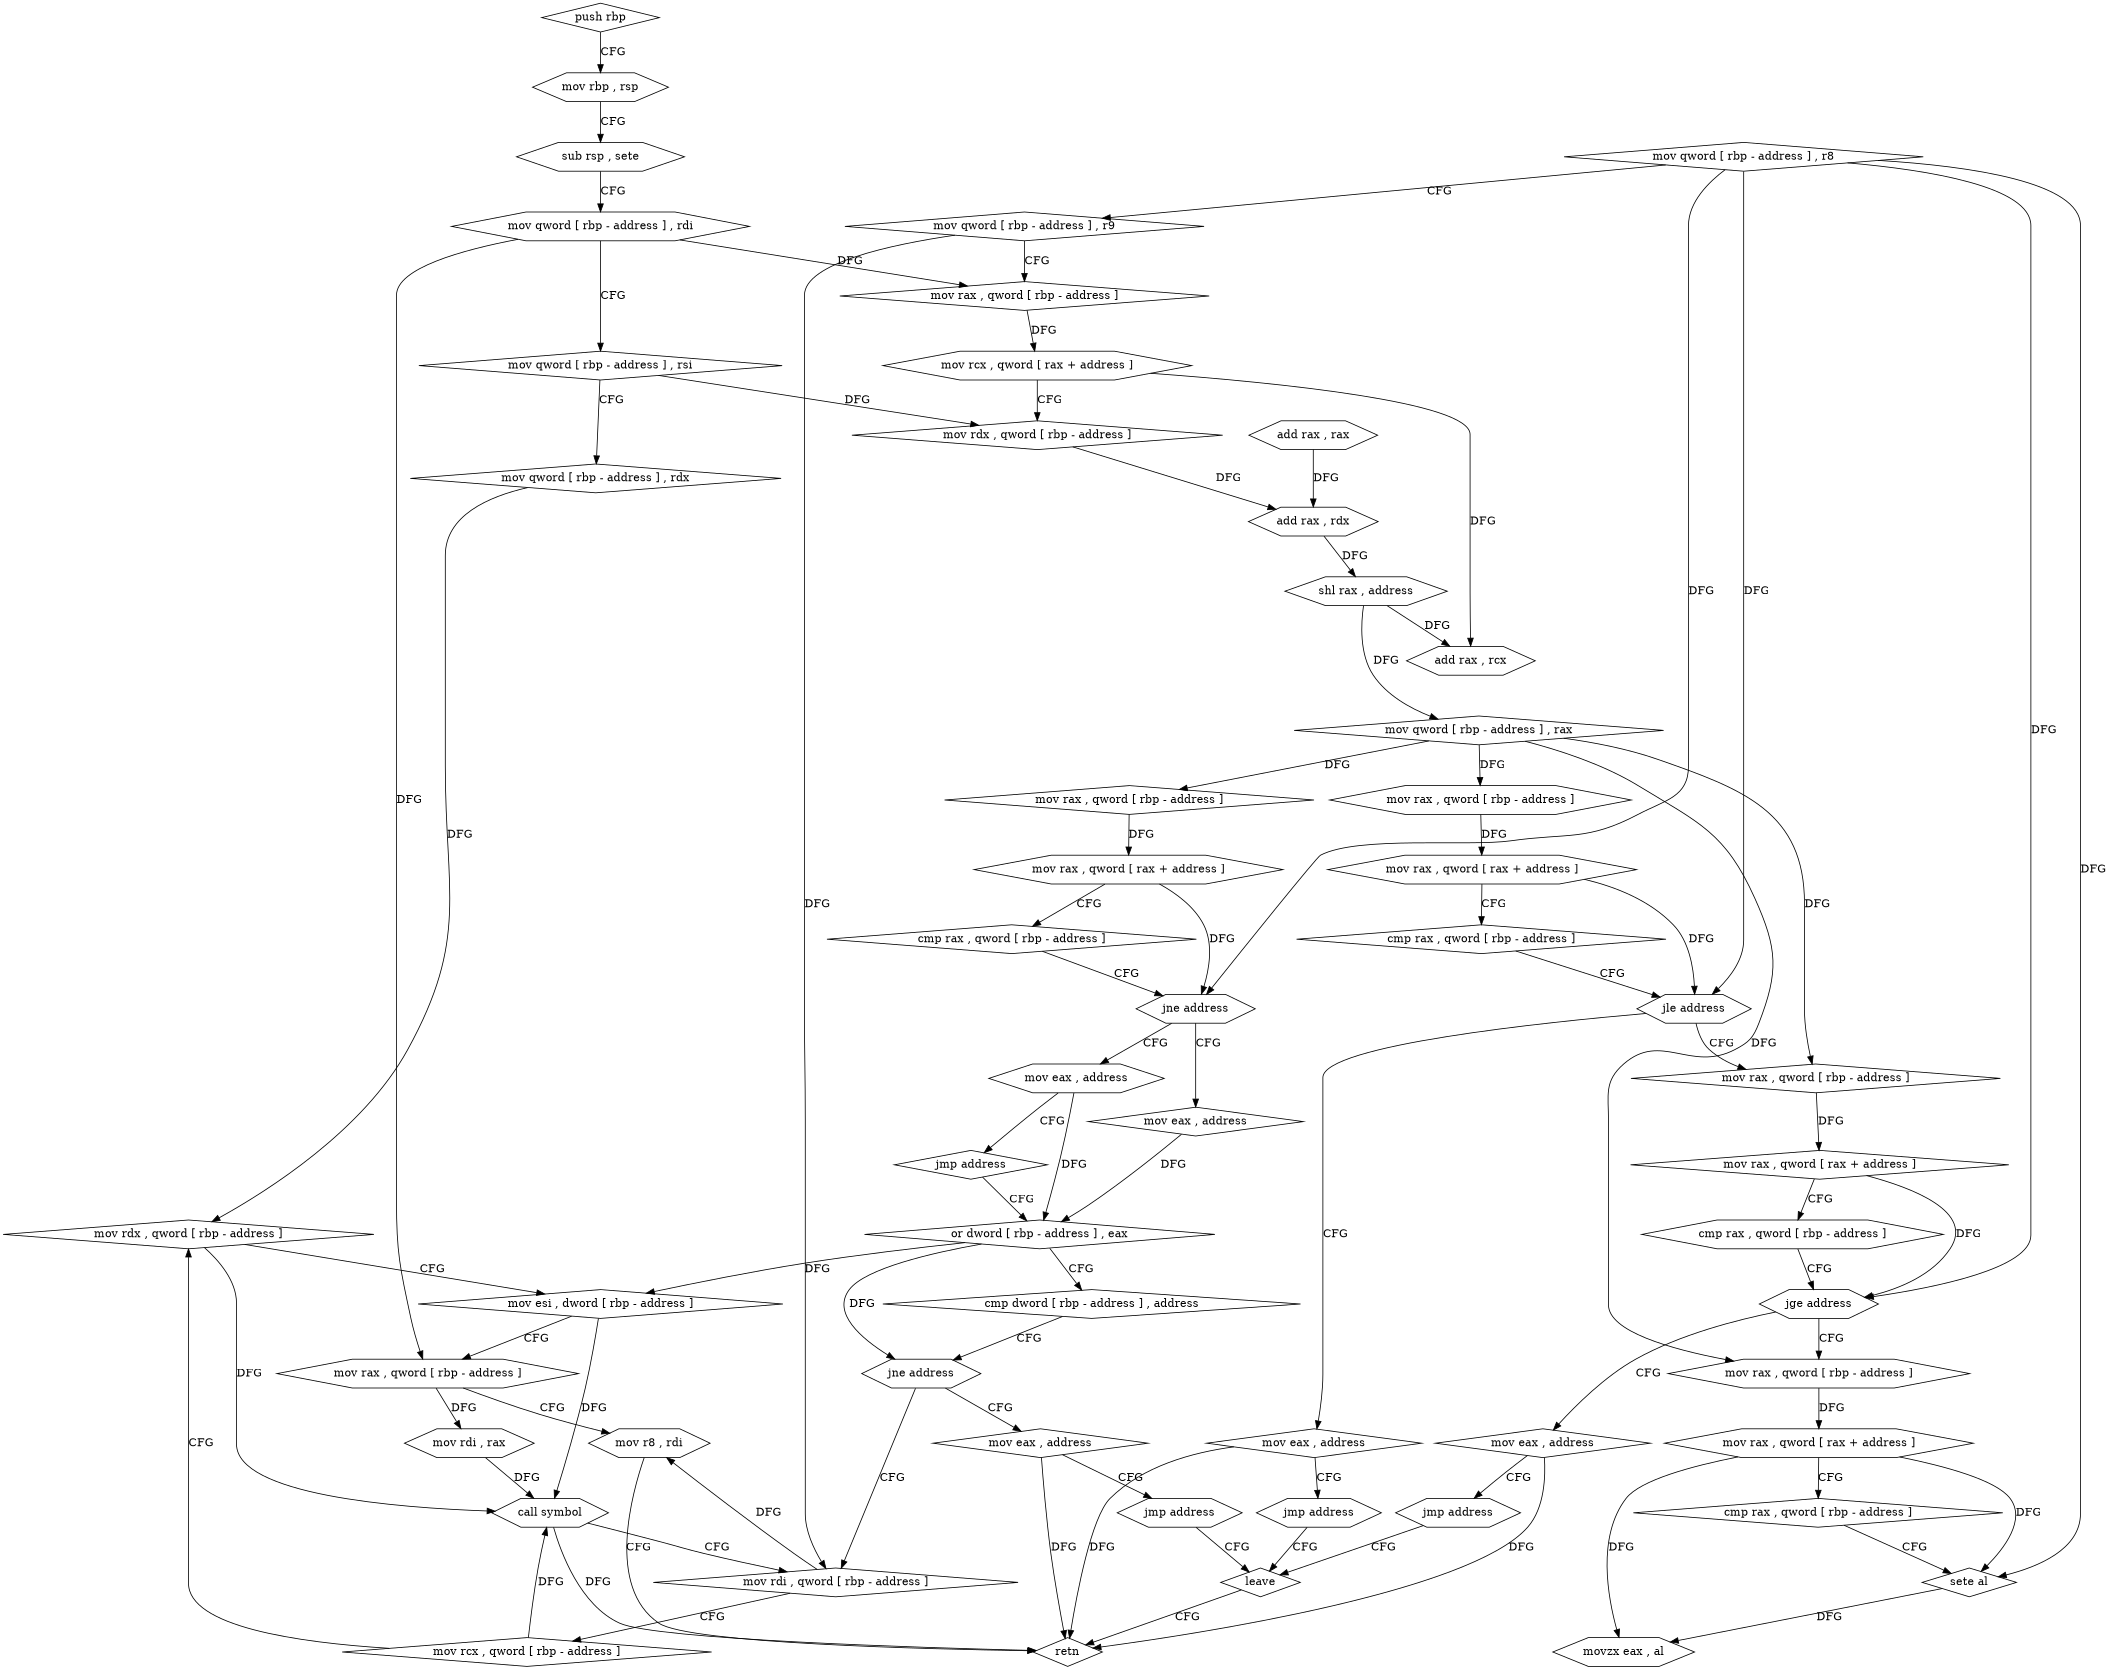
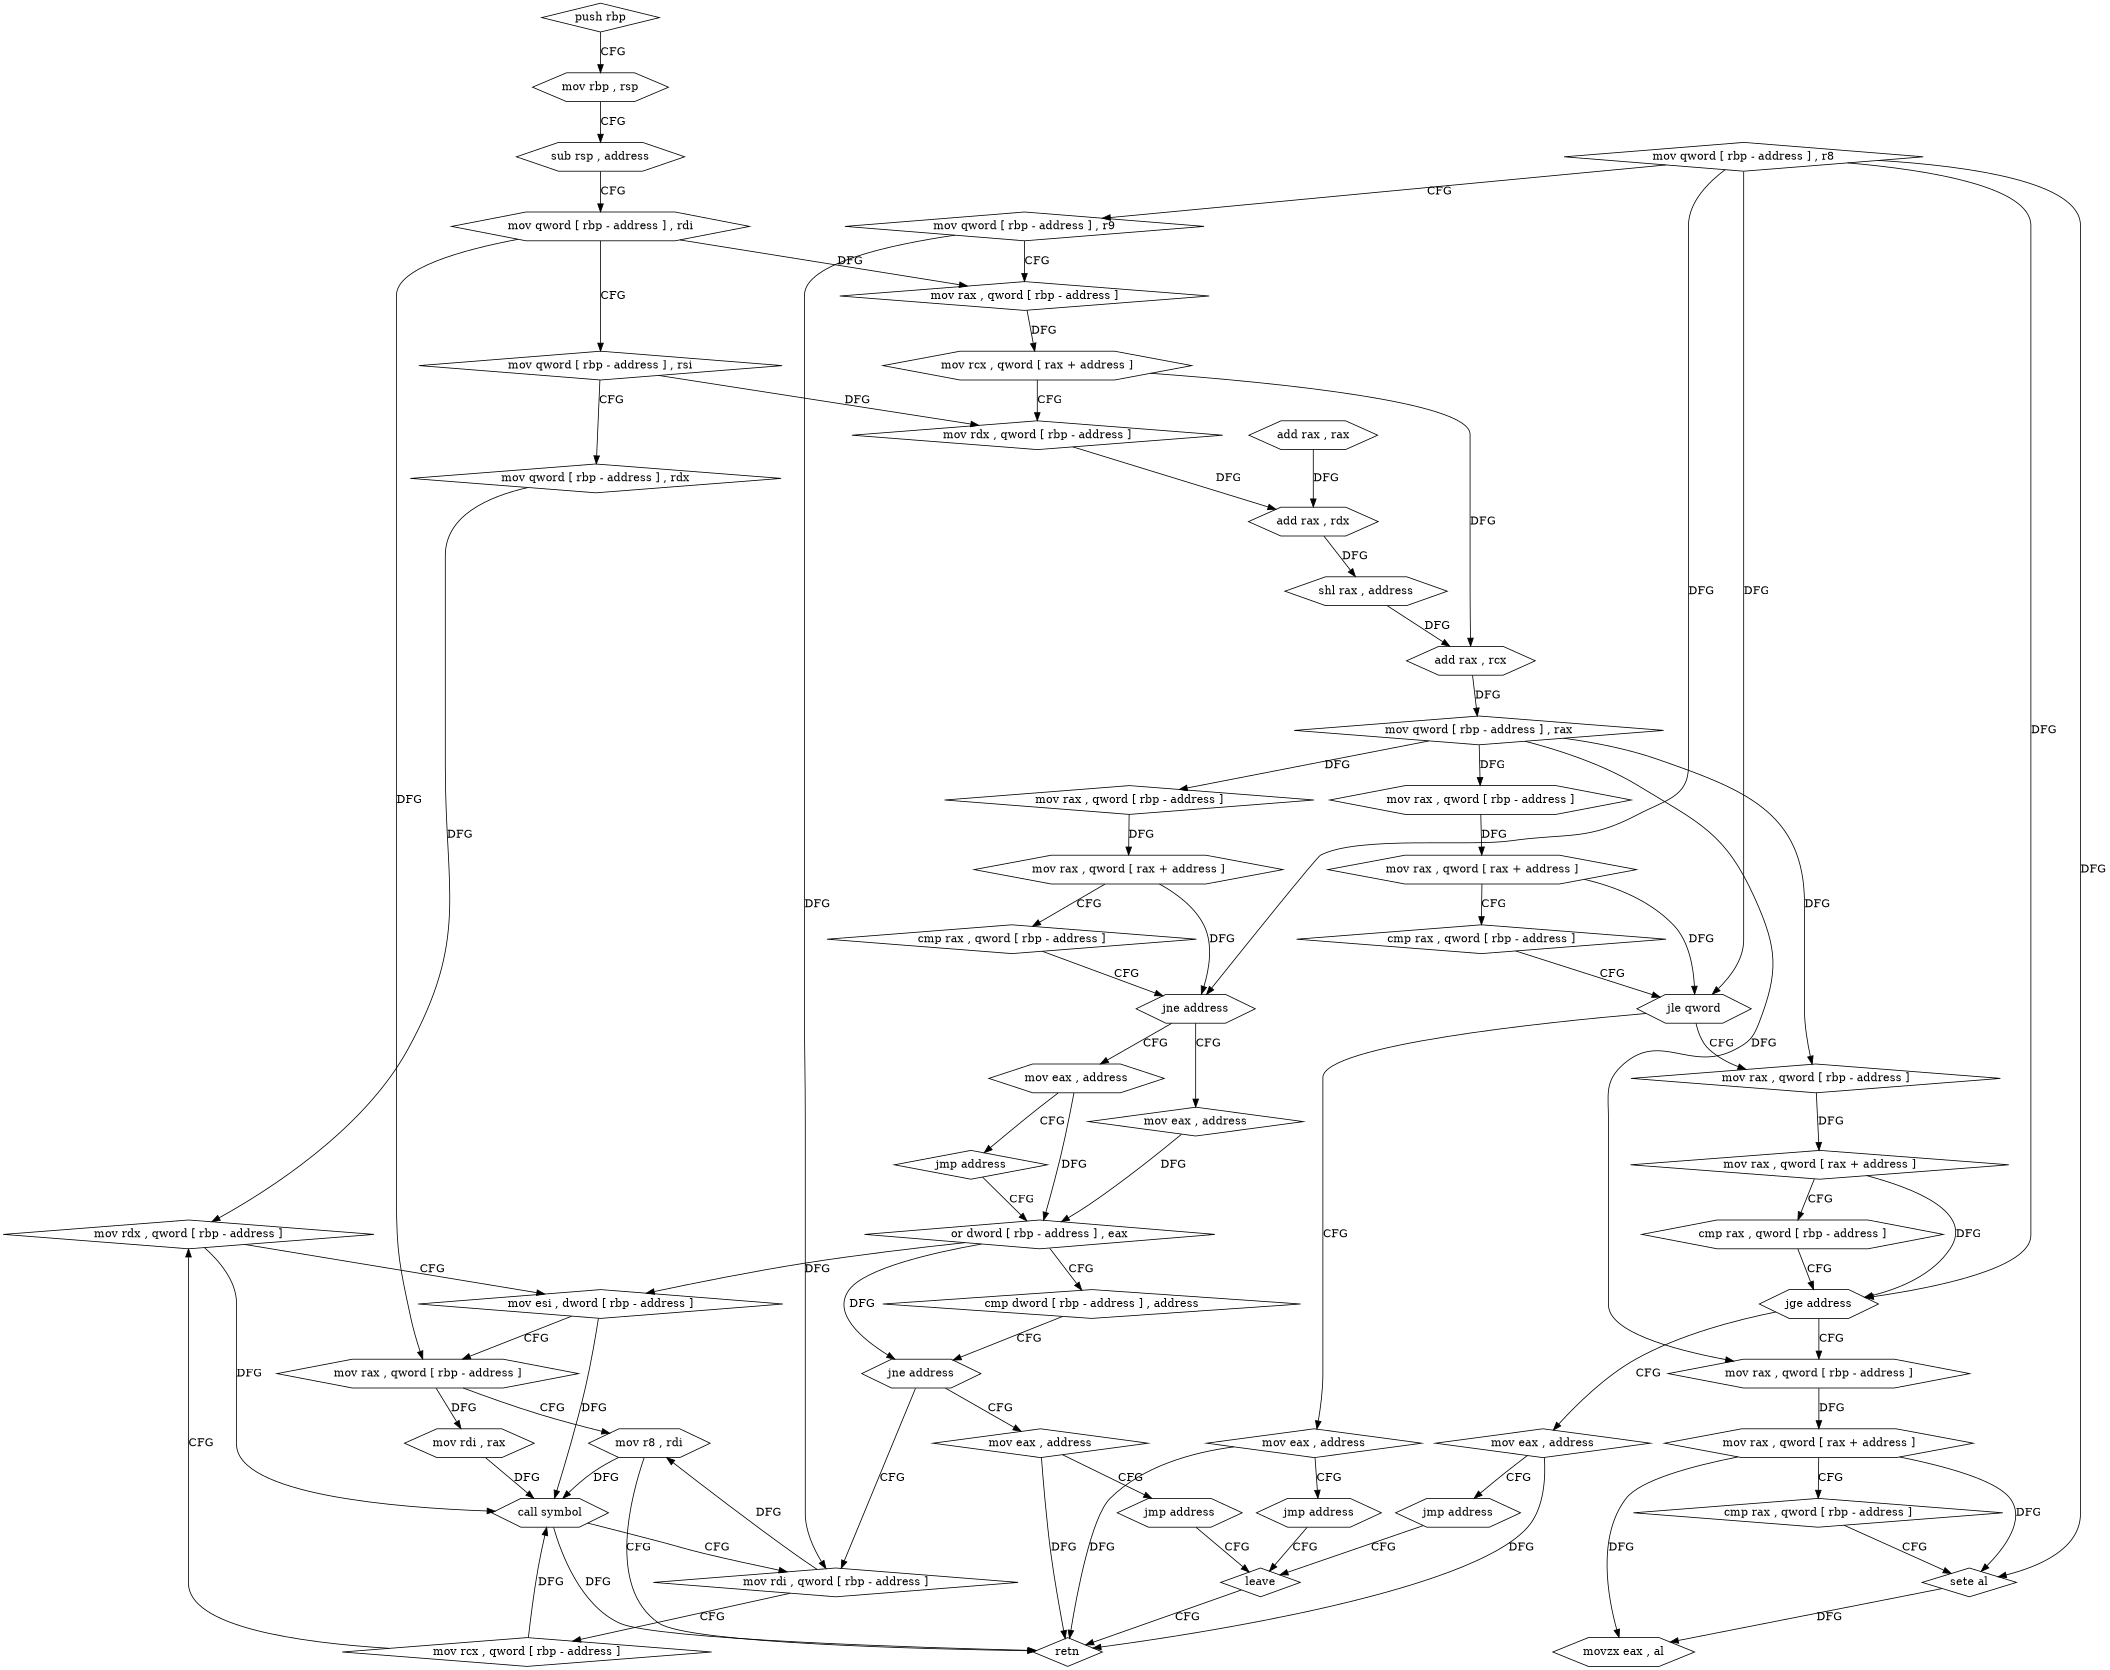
node "sub rsp , sete": label "sub rsp , sete" -> "sub rsp , address"
edge "shl rax , address" -> "mov qword [ rbp - address ] , rax": now "add rax , rcx" -> "mov qword [ rbp - address ] , rax"
node "jle address": label "jle address" -> "jle qword"
edge "mov r8 , rdi" -> "call symbol": added, label "DFG"
